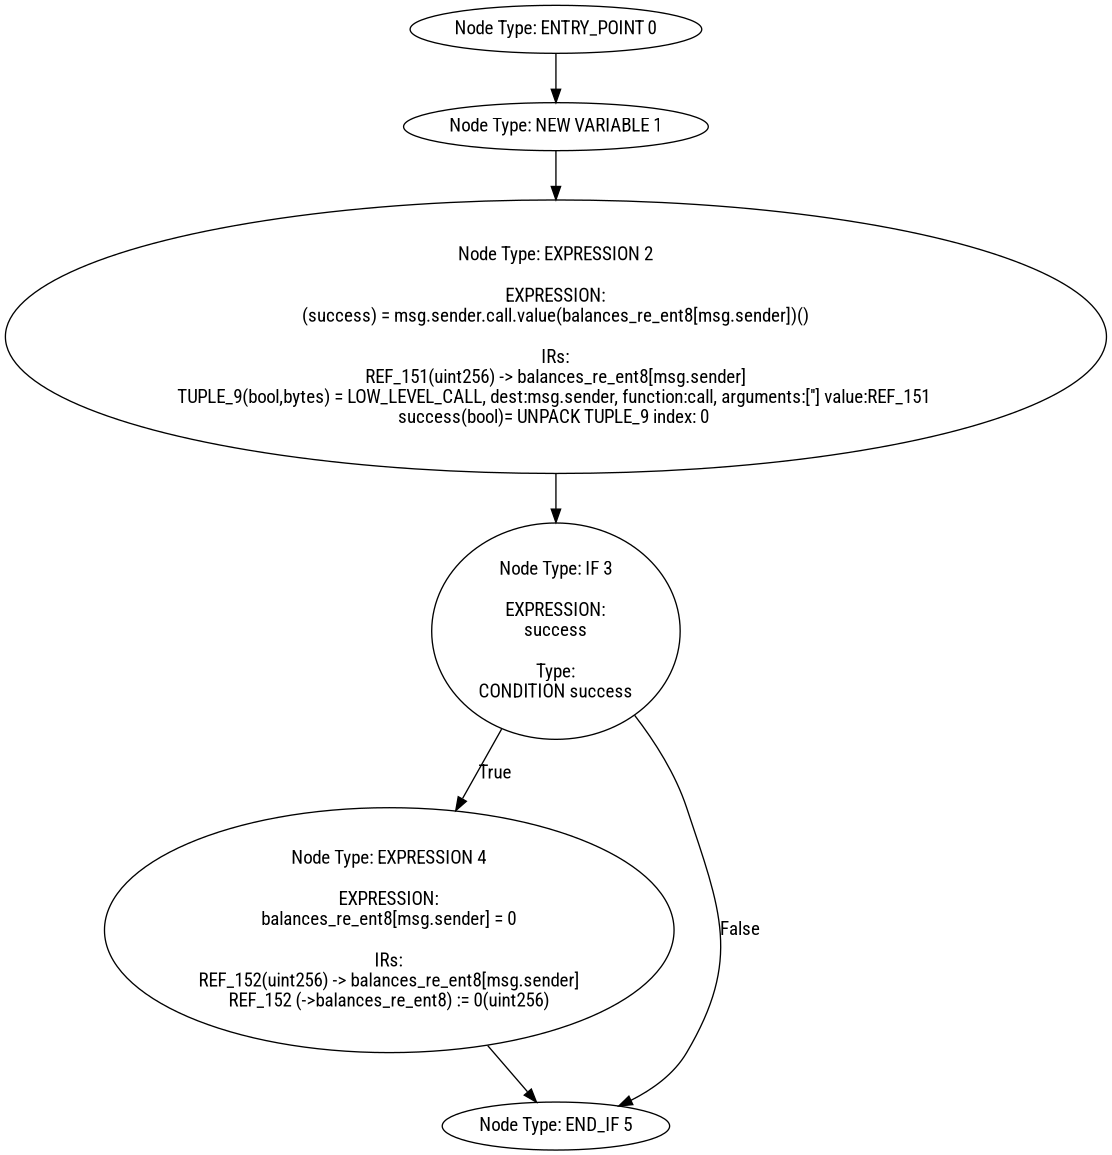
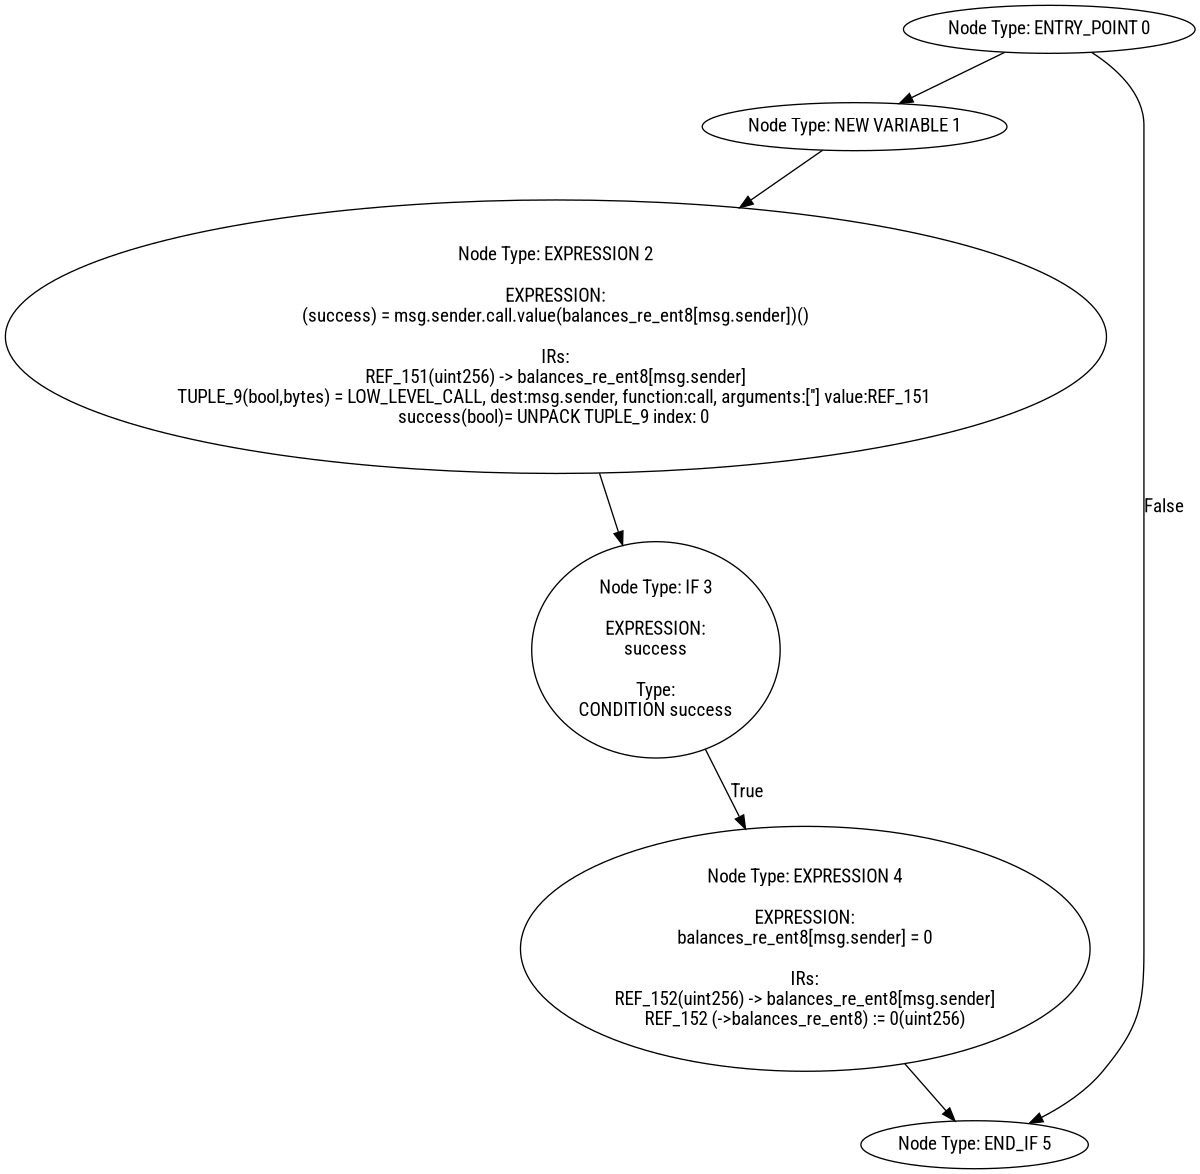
edge "Node Type: IF 3 EXPRESSION: success Type: CONDITION success" -> "Node Type: END_IF 5": now "Node Type: ENTRY_POINT 0" -> "Node Type: END_IF 5"
